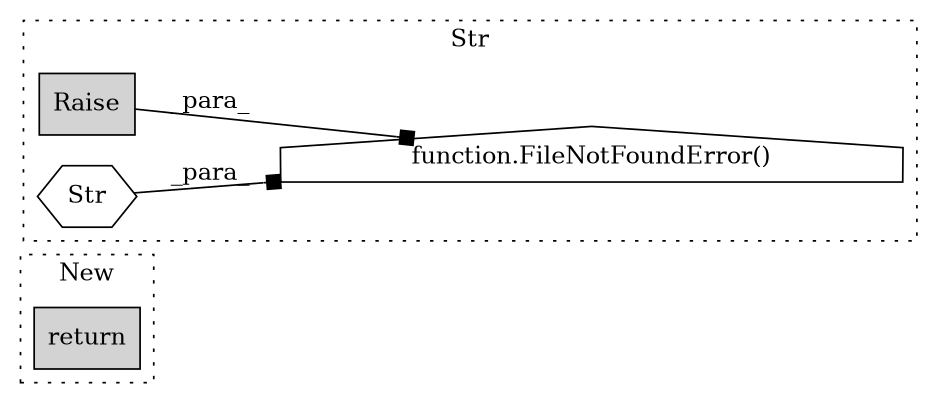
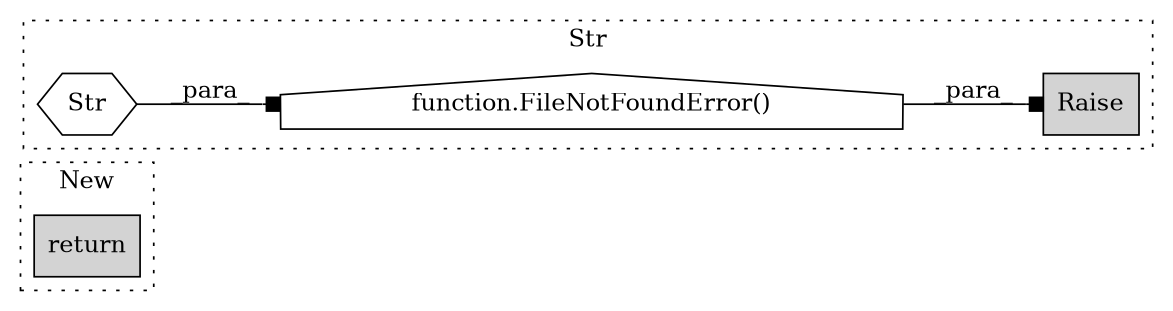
edge "Raise" -> "function.FileNotFoundError()": reversed
